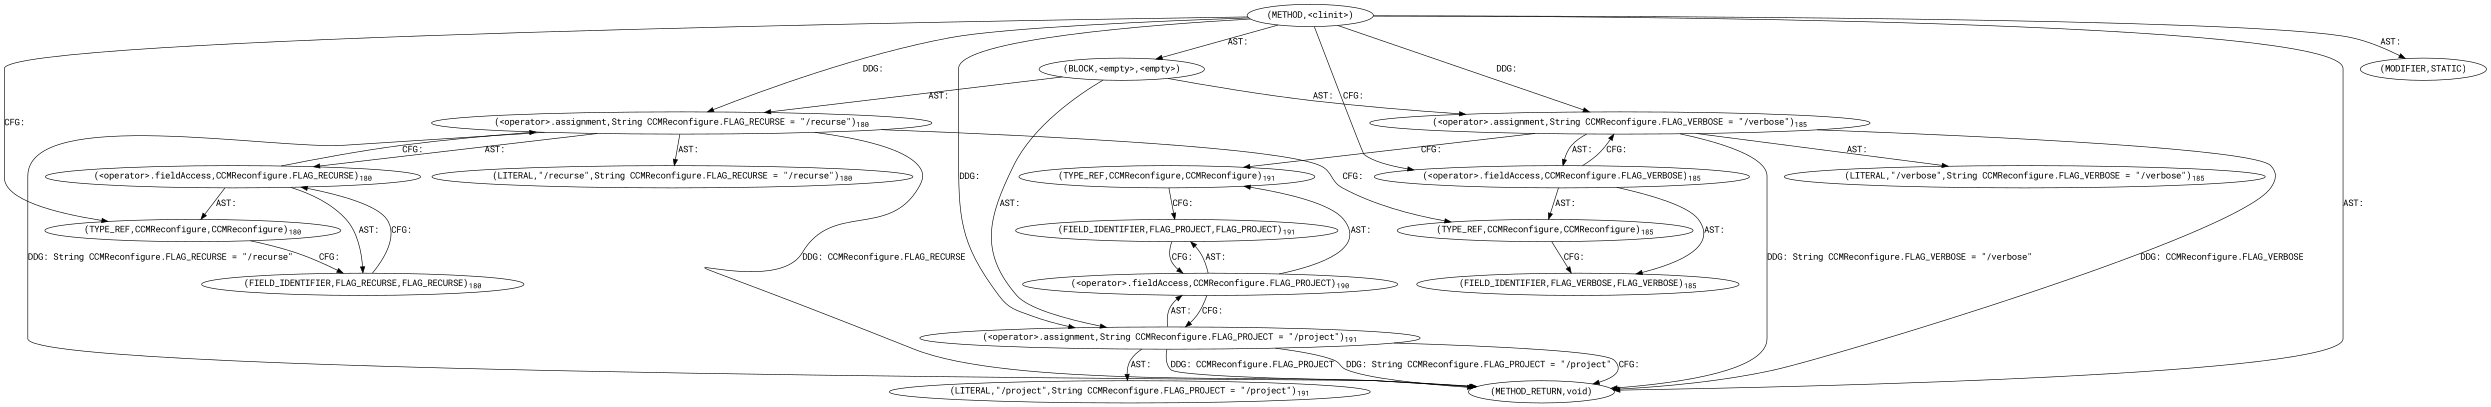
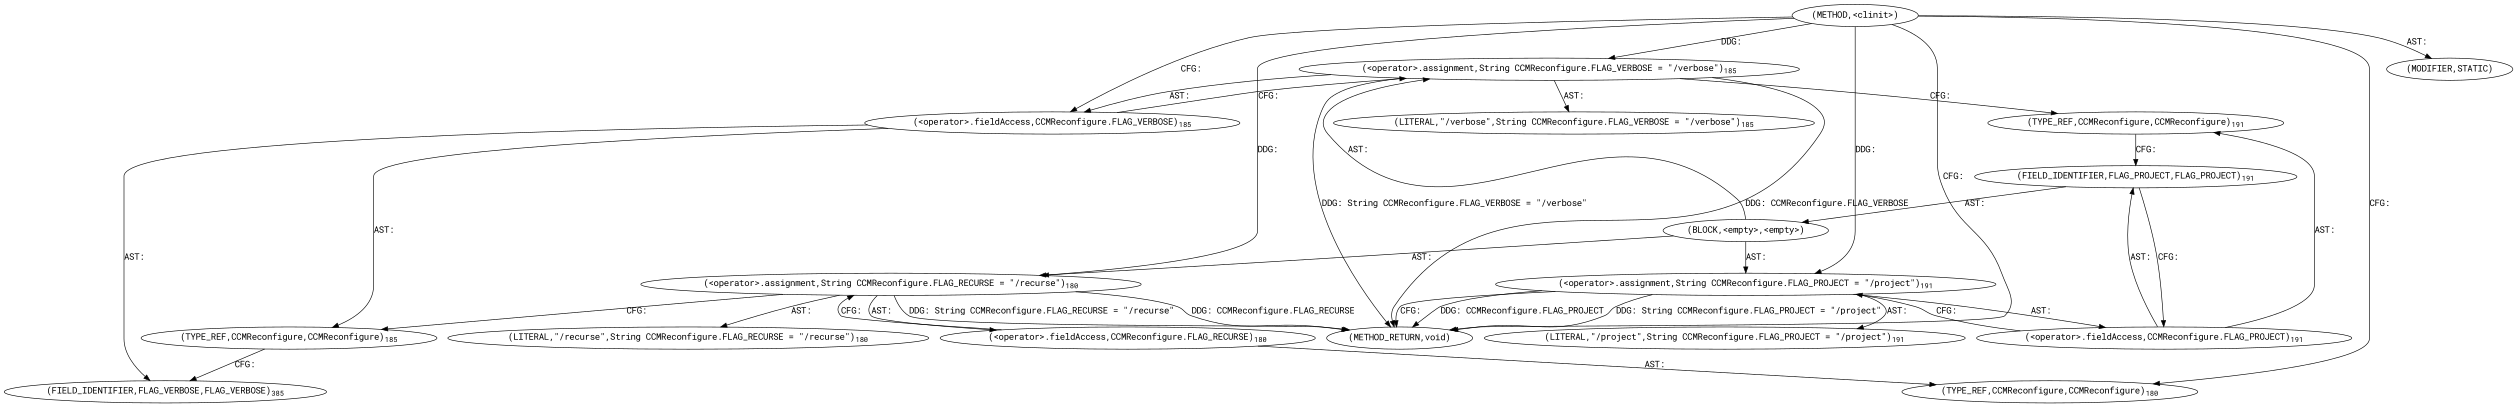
edge "(METHOD,<clinit>)" -> "(BLOCK,<empty>,<empty>)": now "(FIELD_IDENTIFIER,FLAG_PROJECT,FLAG_PROJECT)" -> "(BLOCK,<empty>,<empty>)"
edge "(METHOD,<clinit>)" -> "(METHOD_RETURN,void)": label "AST: " -> "CFG: "
node "(<operator>.fieldAccess,CCMReconfigure.FLAG_PROJECT)": text "190" -> "191"
node "(FIELD_IDENTIFIER,FLAG_VERBOSE,FLAG_VERBOSE)": text "185" -> "385"
node "(FIELD_IDENTIFIER,FLAG_RECURSE,FLAG_RECURSE)": removed
